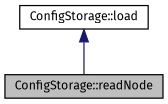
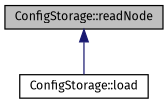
edge "ConfigStorage::readNode" -> "ConfigStorage::load": reversed
